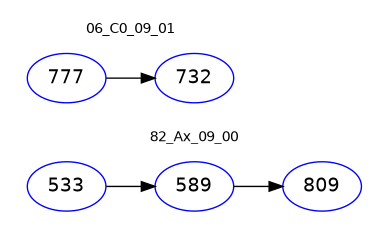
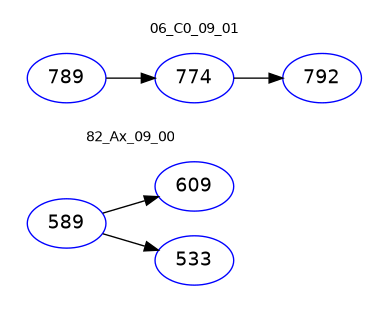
node "789": added
node "777": label "777" -> "774"
node "732": label "732" -> "792"
edge "533" -> "589": reversed
node "809": label "809" -> "609"
